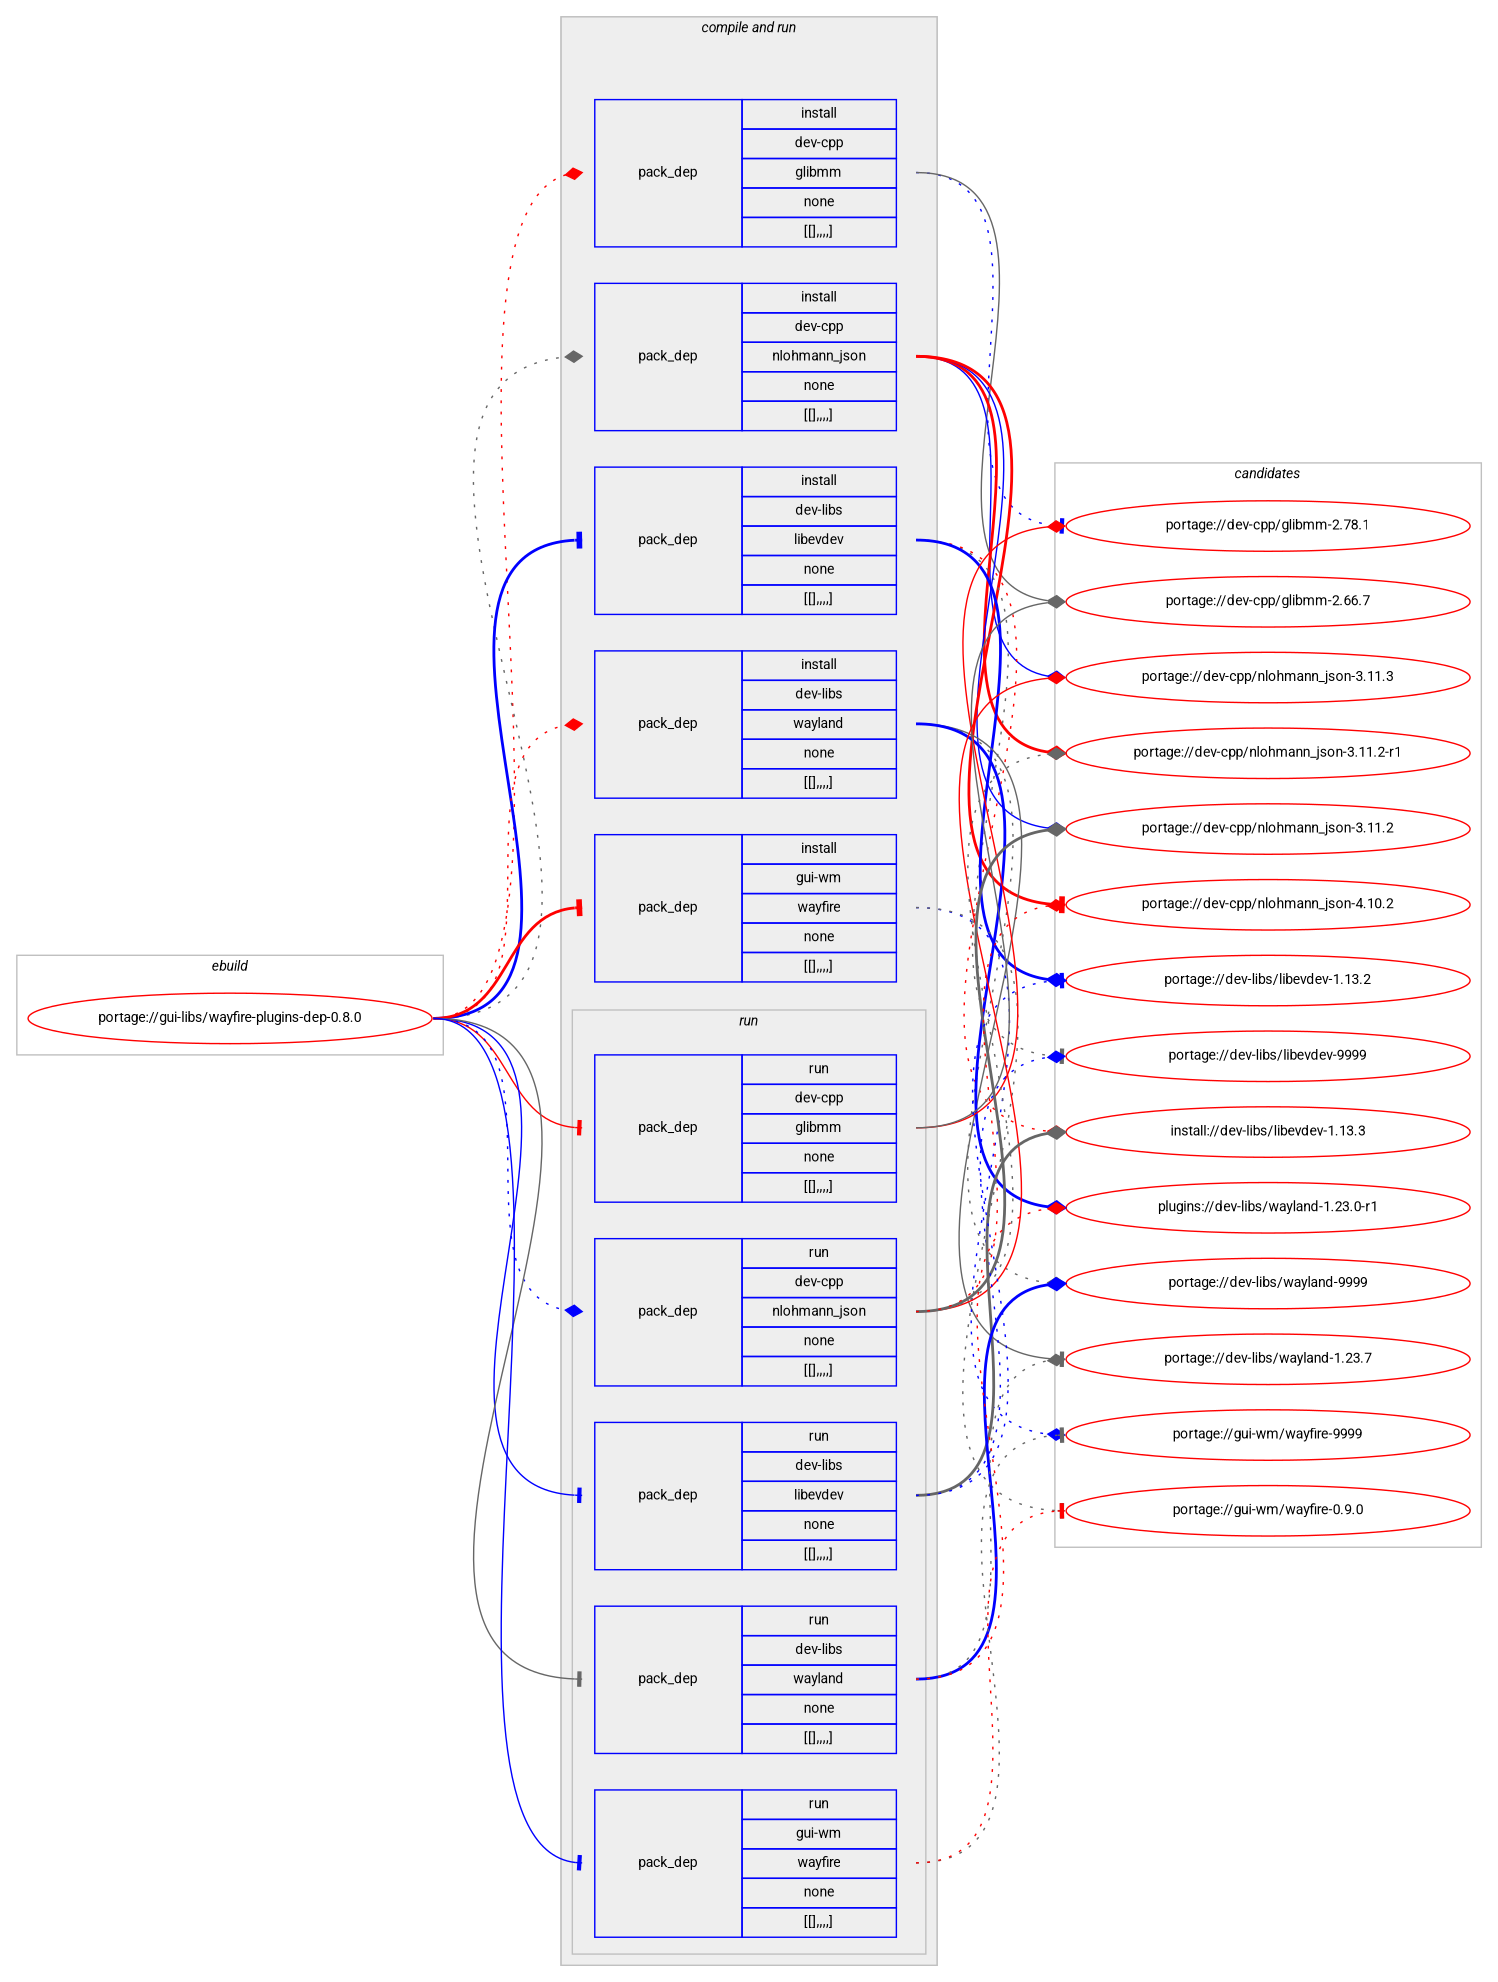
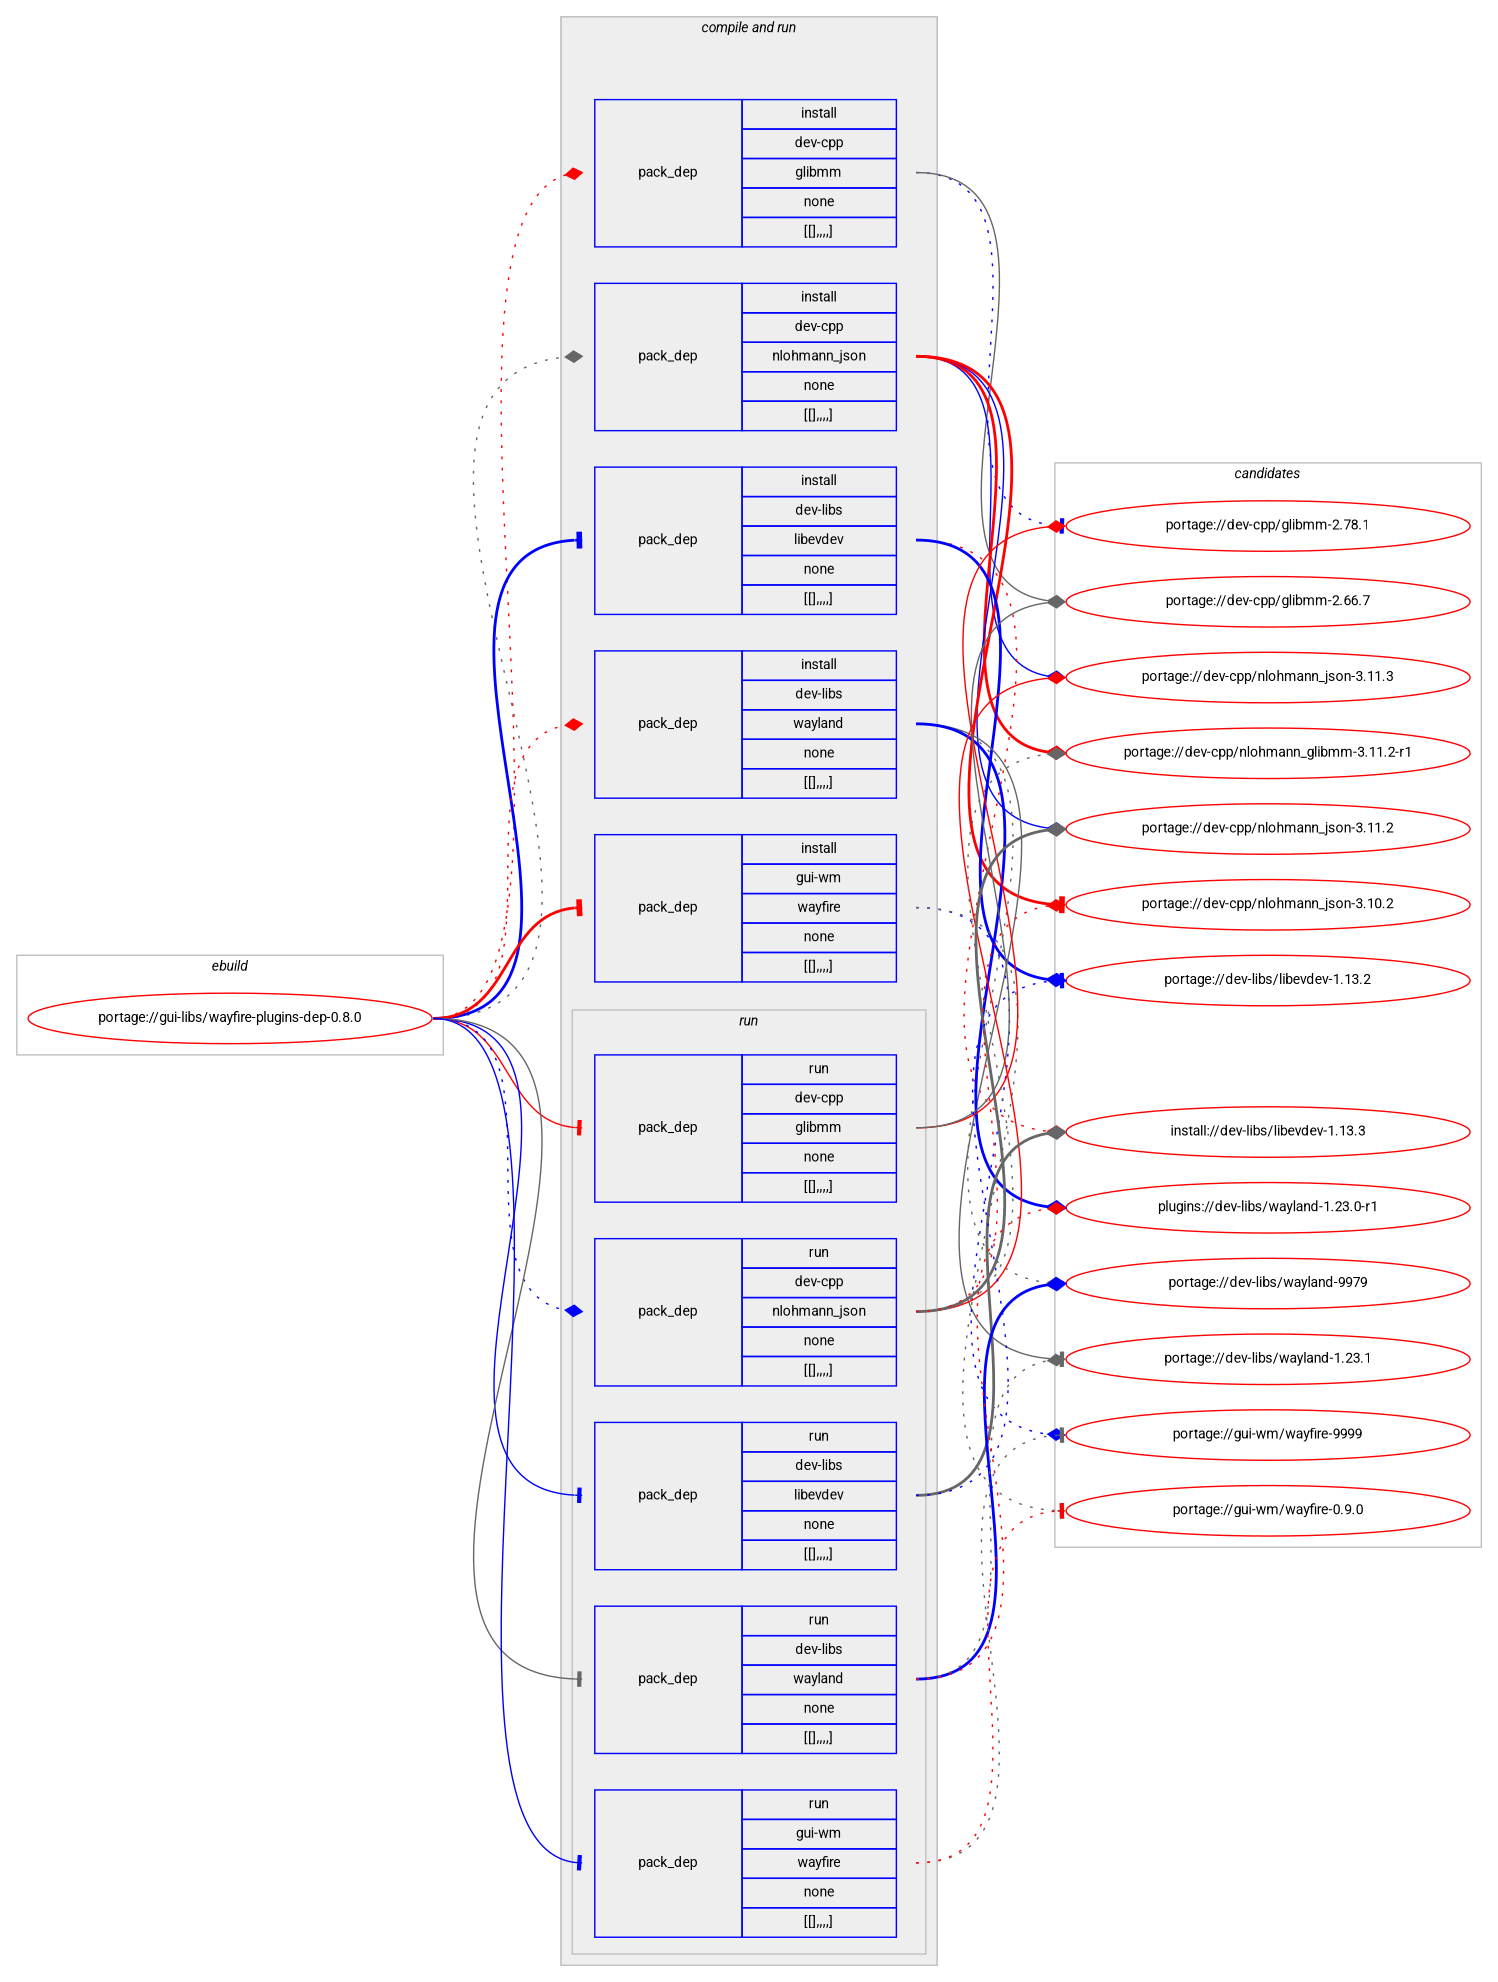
node "portage://dev-cpp/nlohmann_json-3.11.2-r1": label "portage://dev-cpp/nlohmann_json-3.11.2-r1" -> "portage://dev-cpp/nlohmann_glibmm-3.11.2-r1"
node "portage://dev-cpp/nlohmann_json-4.10.2": label "portage://dev-cpp/nlohmann_json-4.10.2" -> "portage://dev-cpp/nlohmann_json-3.10.2"
node "portage://dev-libs/libevdev-9999": removed
node "portage://dev-libs/wayland-9999": label "portage://dev-libs/wayland-9999" -> "portage://dev-libs/wayland-9979"
node "portage://dev-libs/wayland-1.23.7": label "portage://dev-libs/wayland-1.23.7" -> "portage://dev-libs/wayland-1.23.1"
